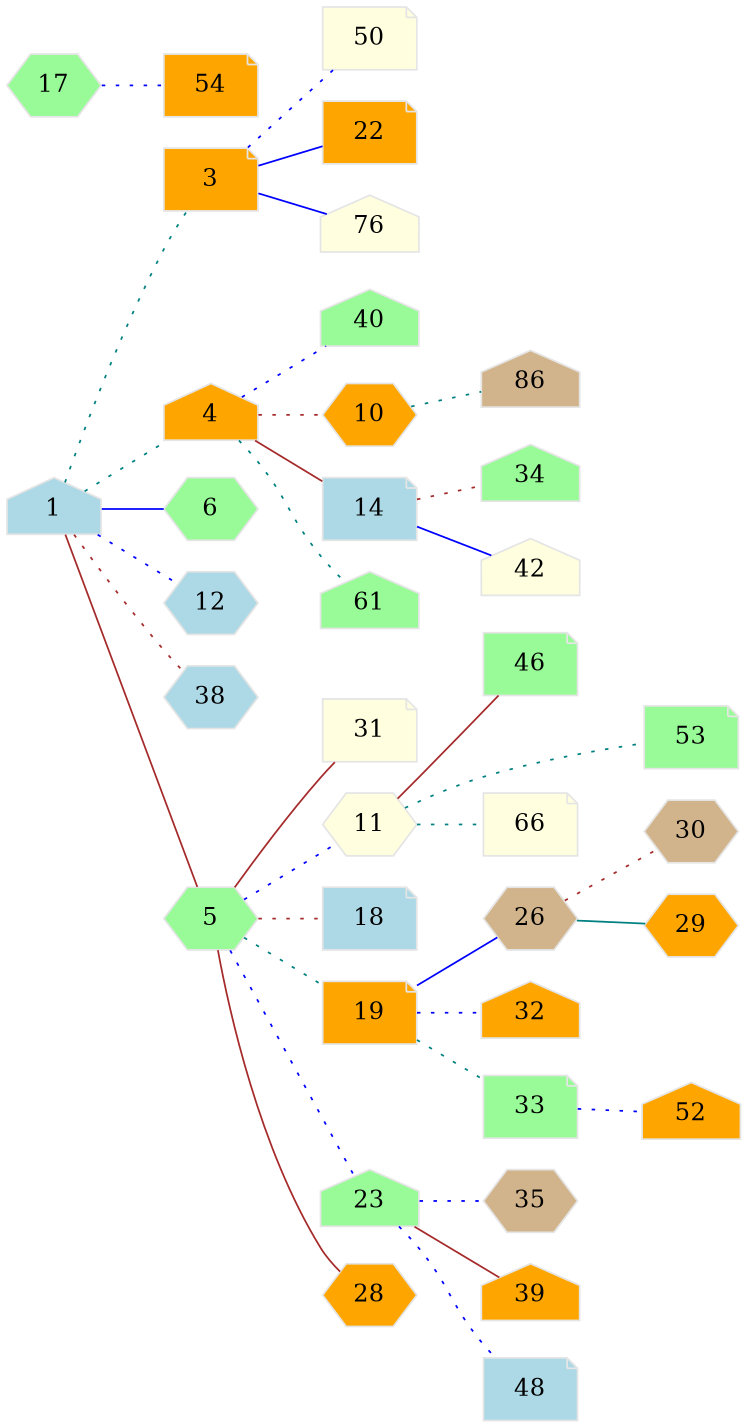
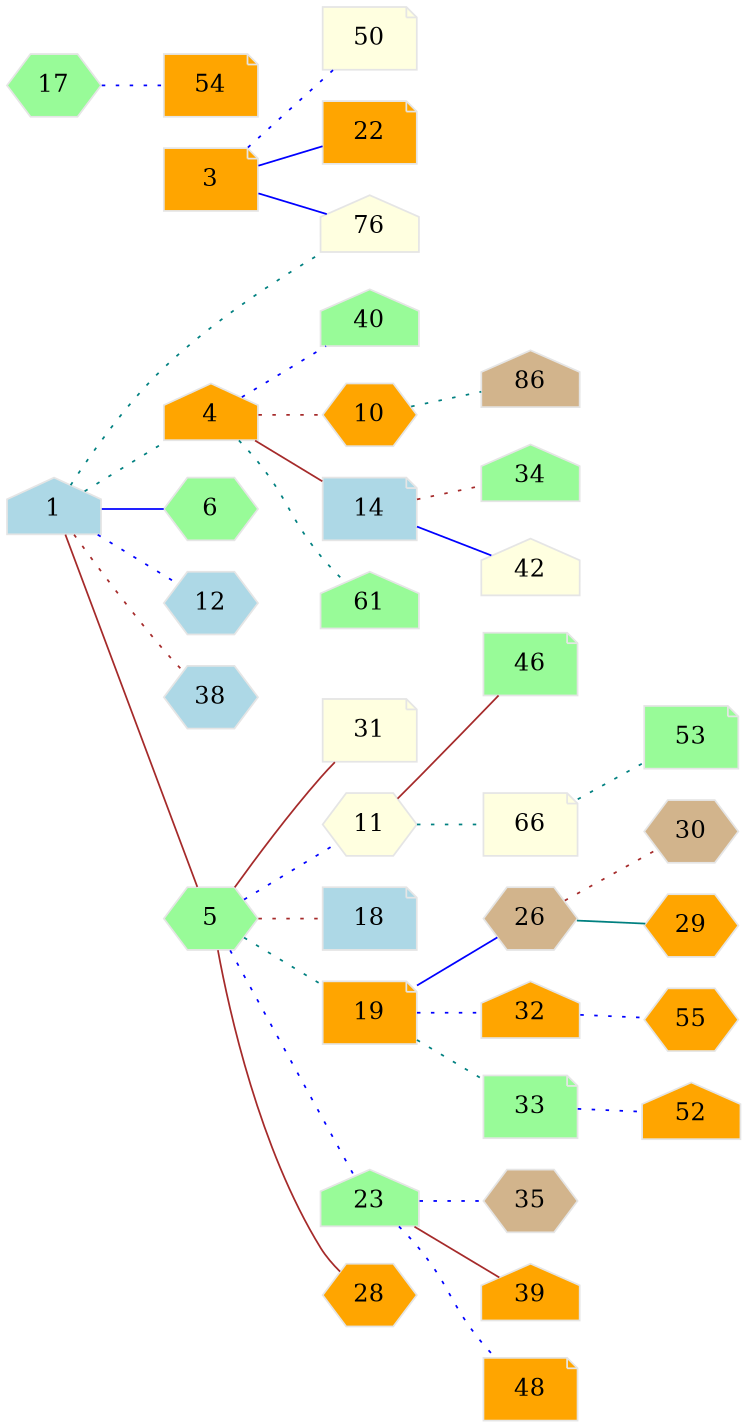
edge "3" -- "1": now "76" -- "1"
edge "53" -- "11": now "53" -- "66"
node "55": added
node "48": fillcolor lightblue -> orange
